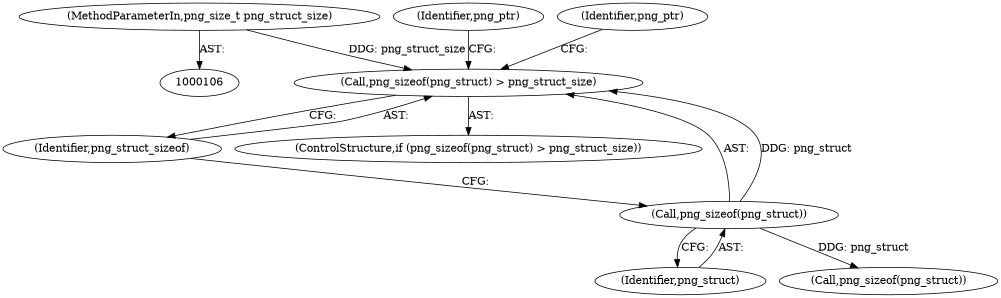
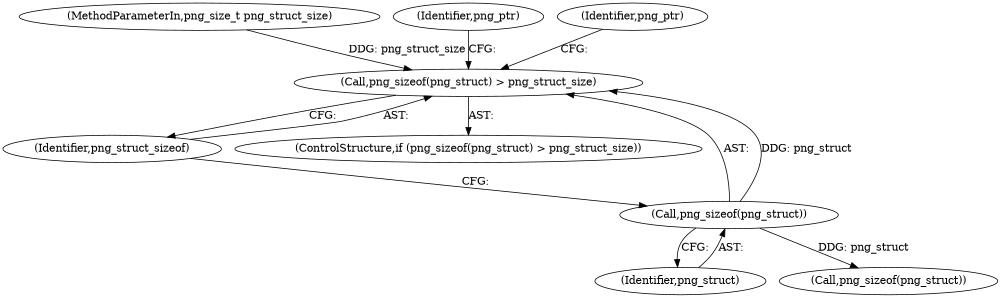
node "1000106": removed
